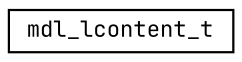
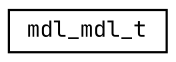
node "mdl_lcontent_t": label "mdl_lcontent_t" -> "mdl_mdl_t"
